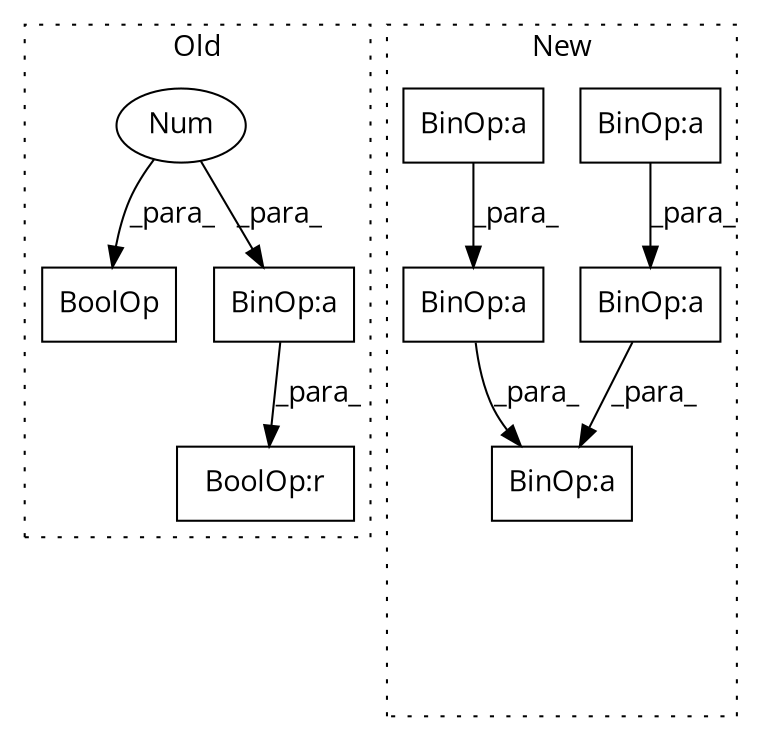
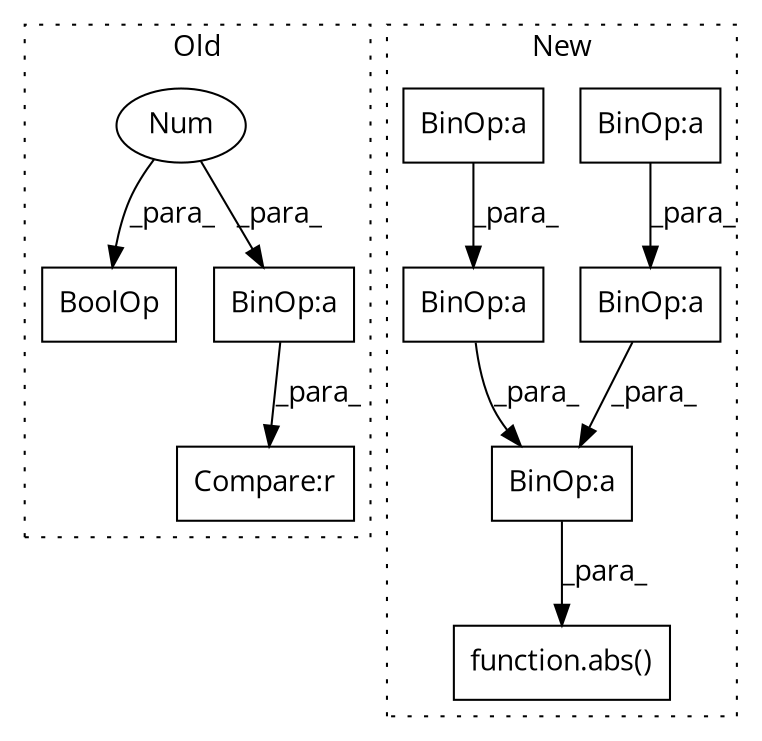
node "BoolOp:r": label "BoolOp:r" -> "Compare:r"
node "function.abs()": added
